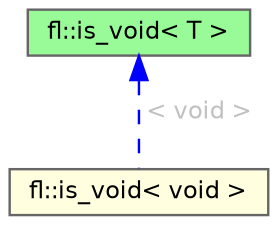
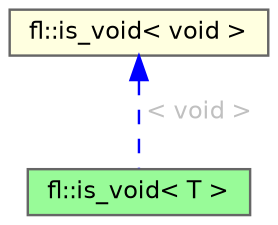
edge "fl::is_void< void >" -> "fl::is_void< T >": reversed
